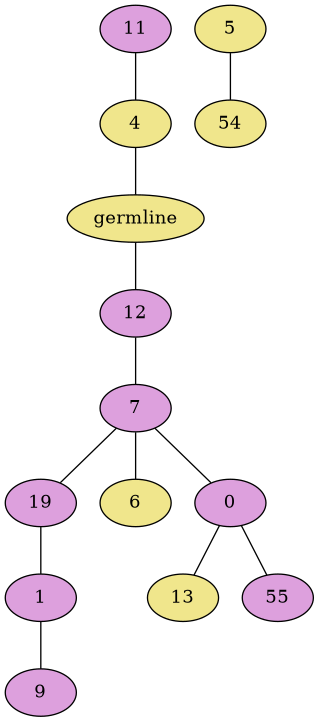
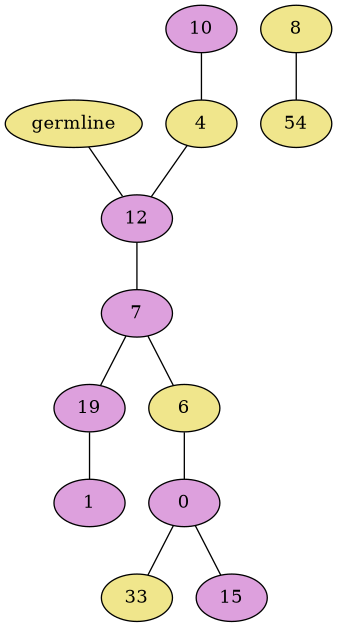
node "11": label "11" -> "10"
node "5": label "5" -> "8"
edge "4" -- "germline": now "4" -- "12"
edge "7" -- "0": now "6" -- "0"
node "13": label "13" -> "33"
node "55": label "55" -> "15"
node "9": removed
